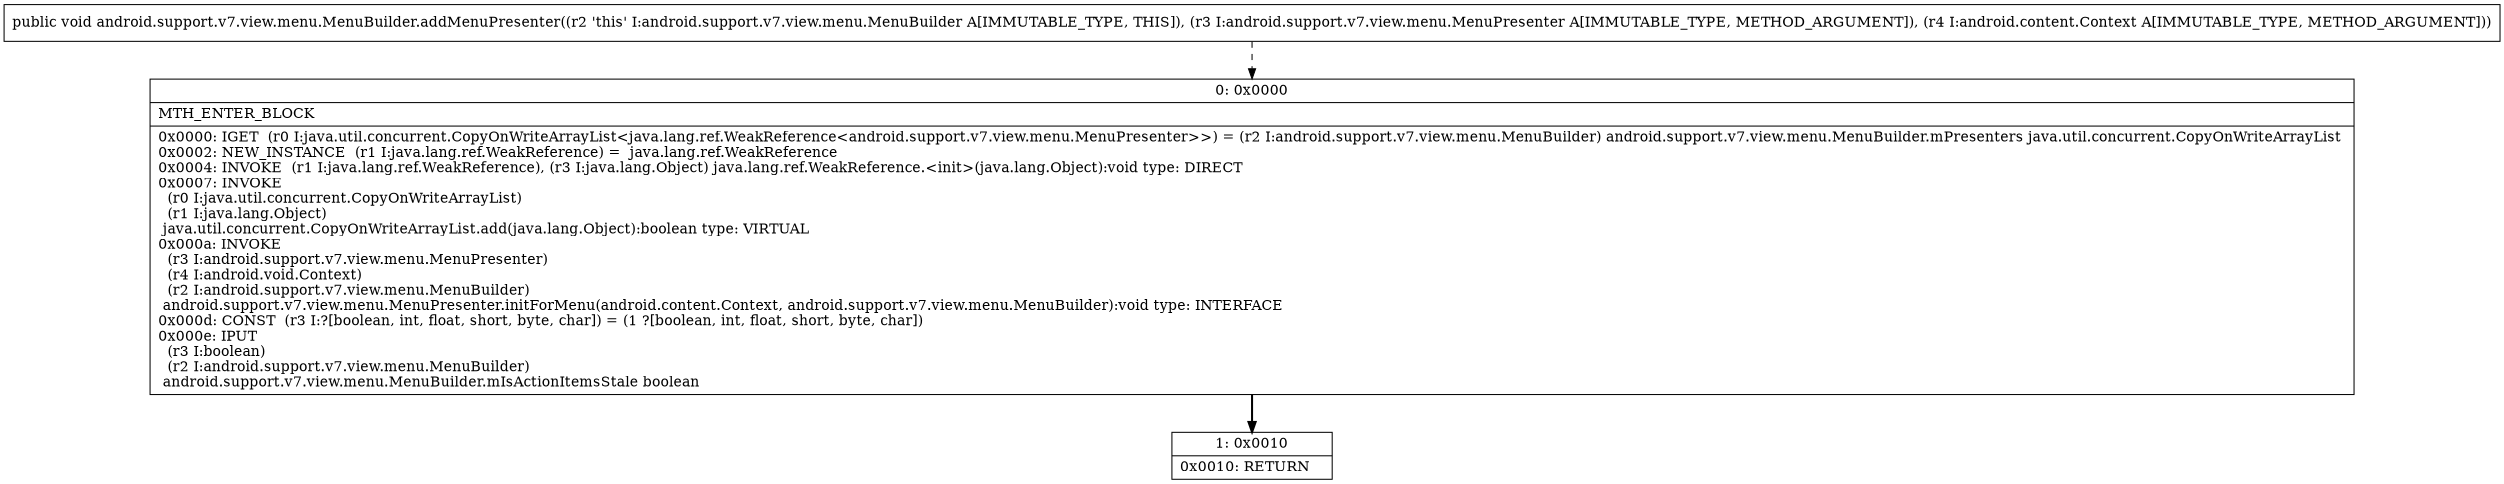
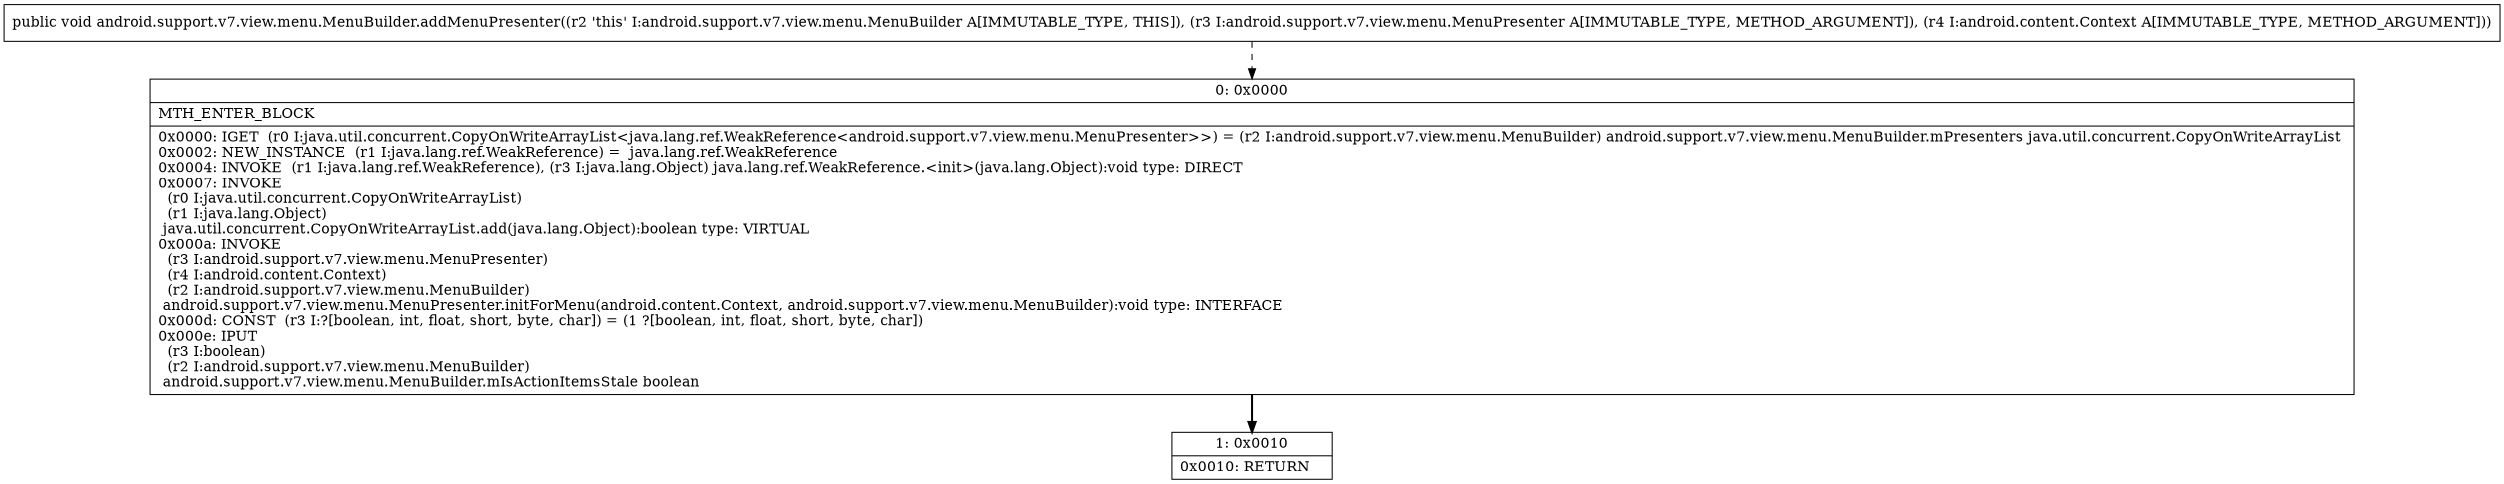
node "0: 0x0000": text "(r4 I:android.void.Context)" -> "(r4 I:android.content.Context)"
